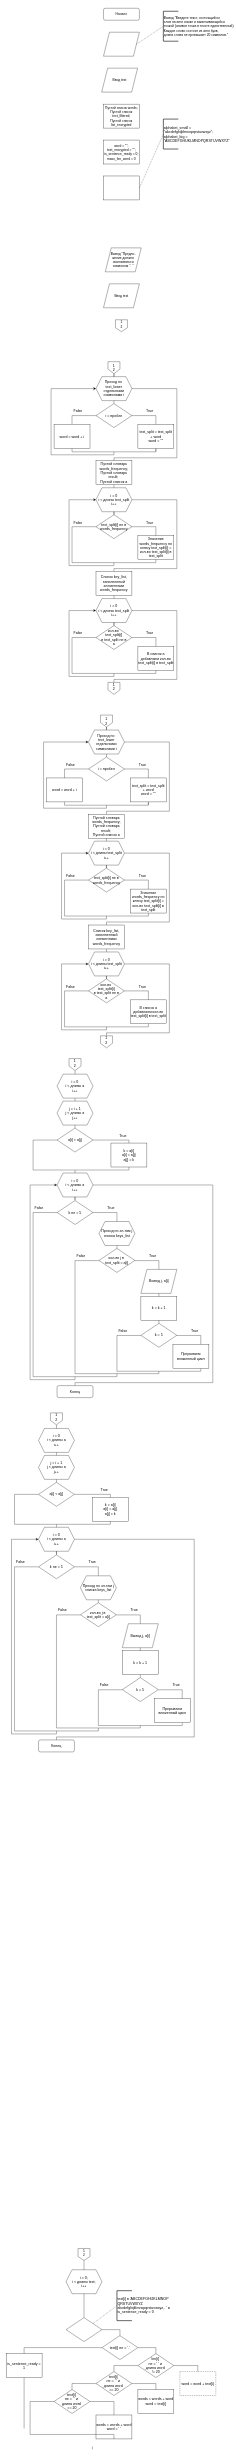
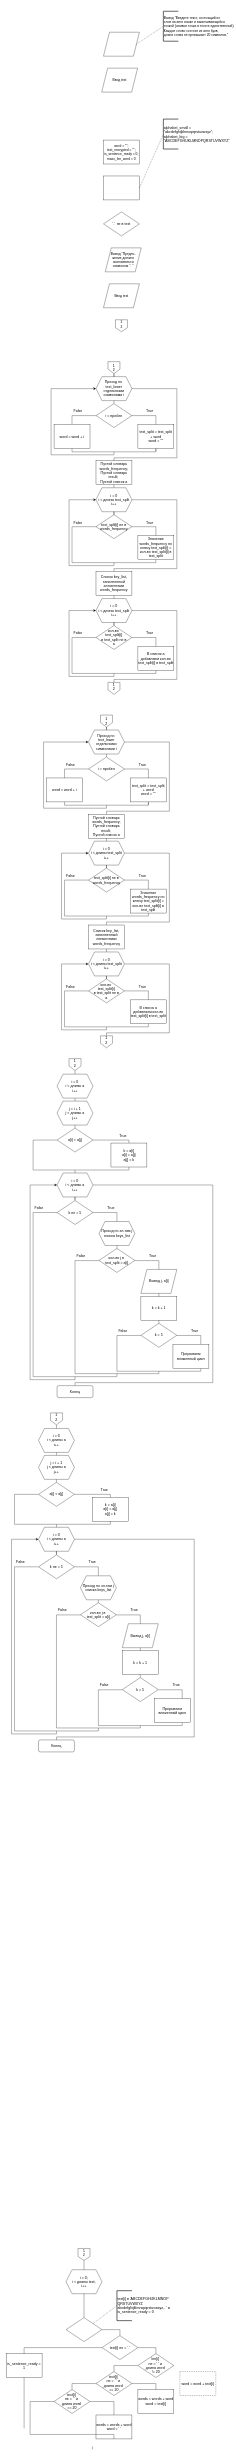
node "Начало": removed
node "Пустой список words; Пустой список text_filtered; Пустой список list_encrypted": removed
node "'.' не в text": added
edge "len[i] не = ' ' и длина word != 20" -- "word = word + text[i]": removed
